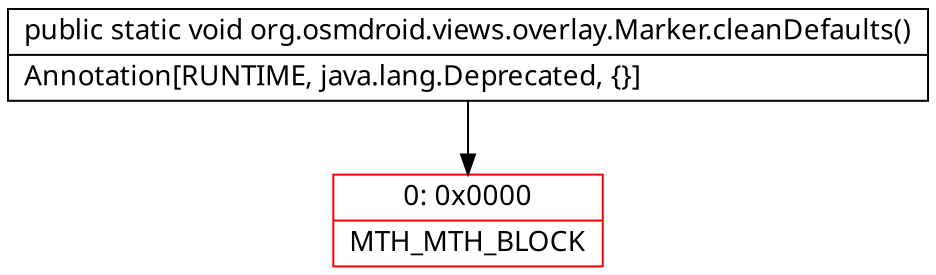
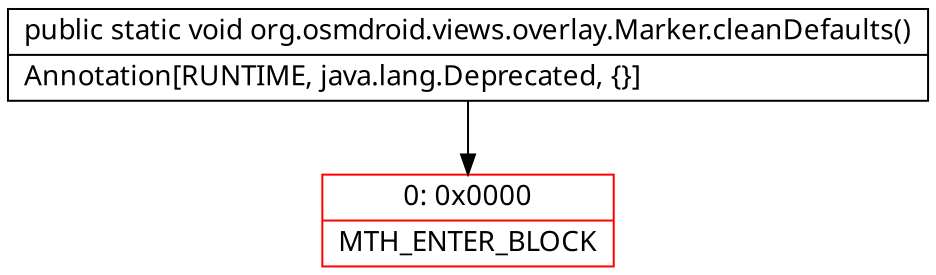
node "0: 0x0000": text "MTH_MTH_BLOCK" -> "MTH_ENTER_BLOCK"
